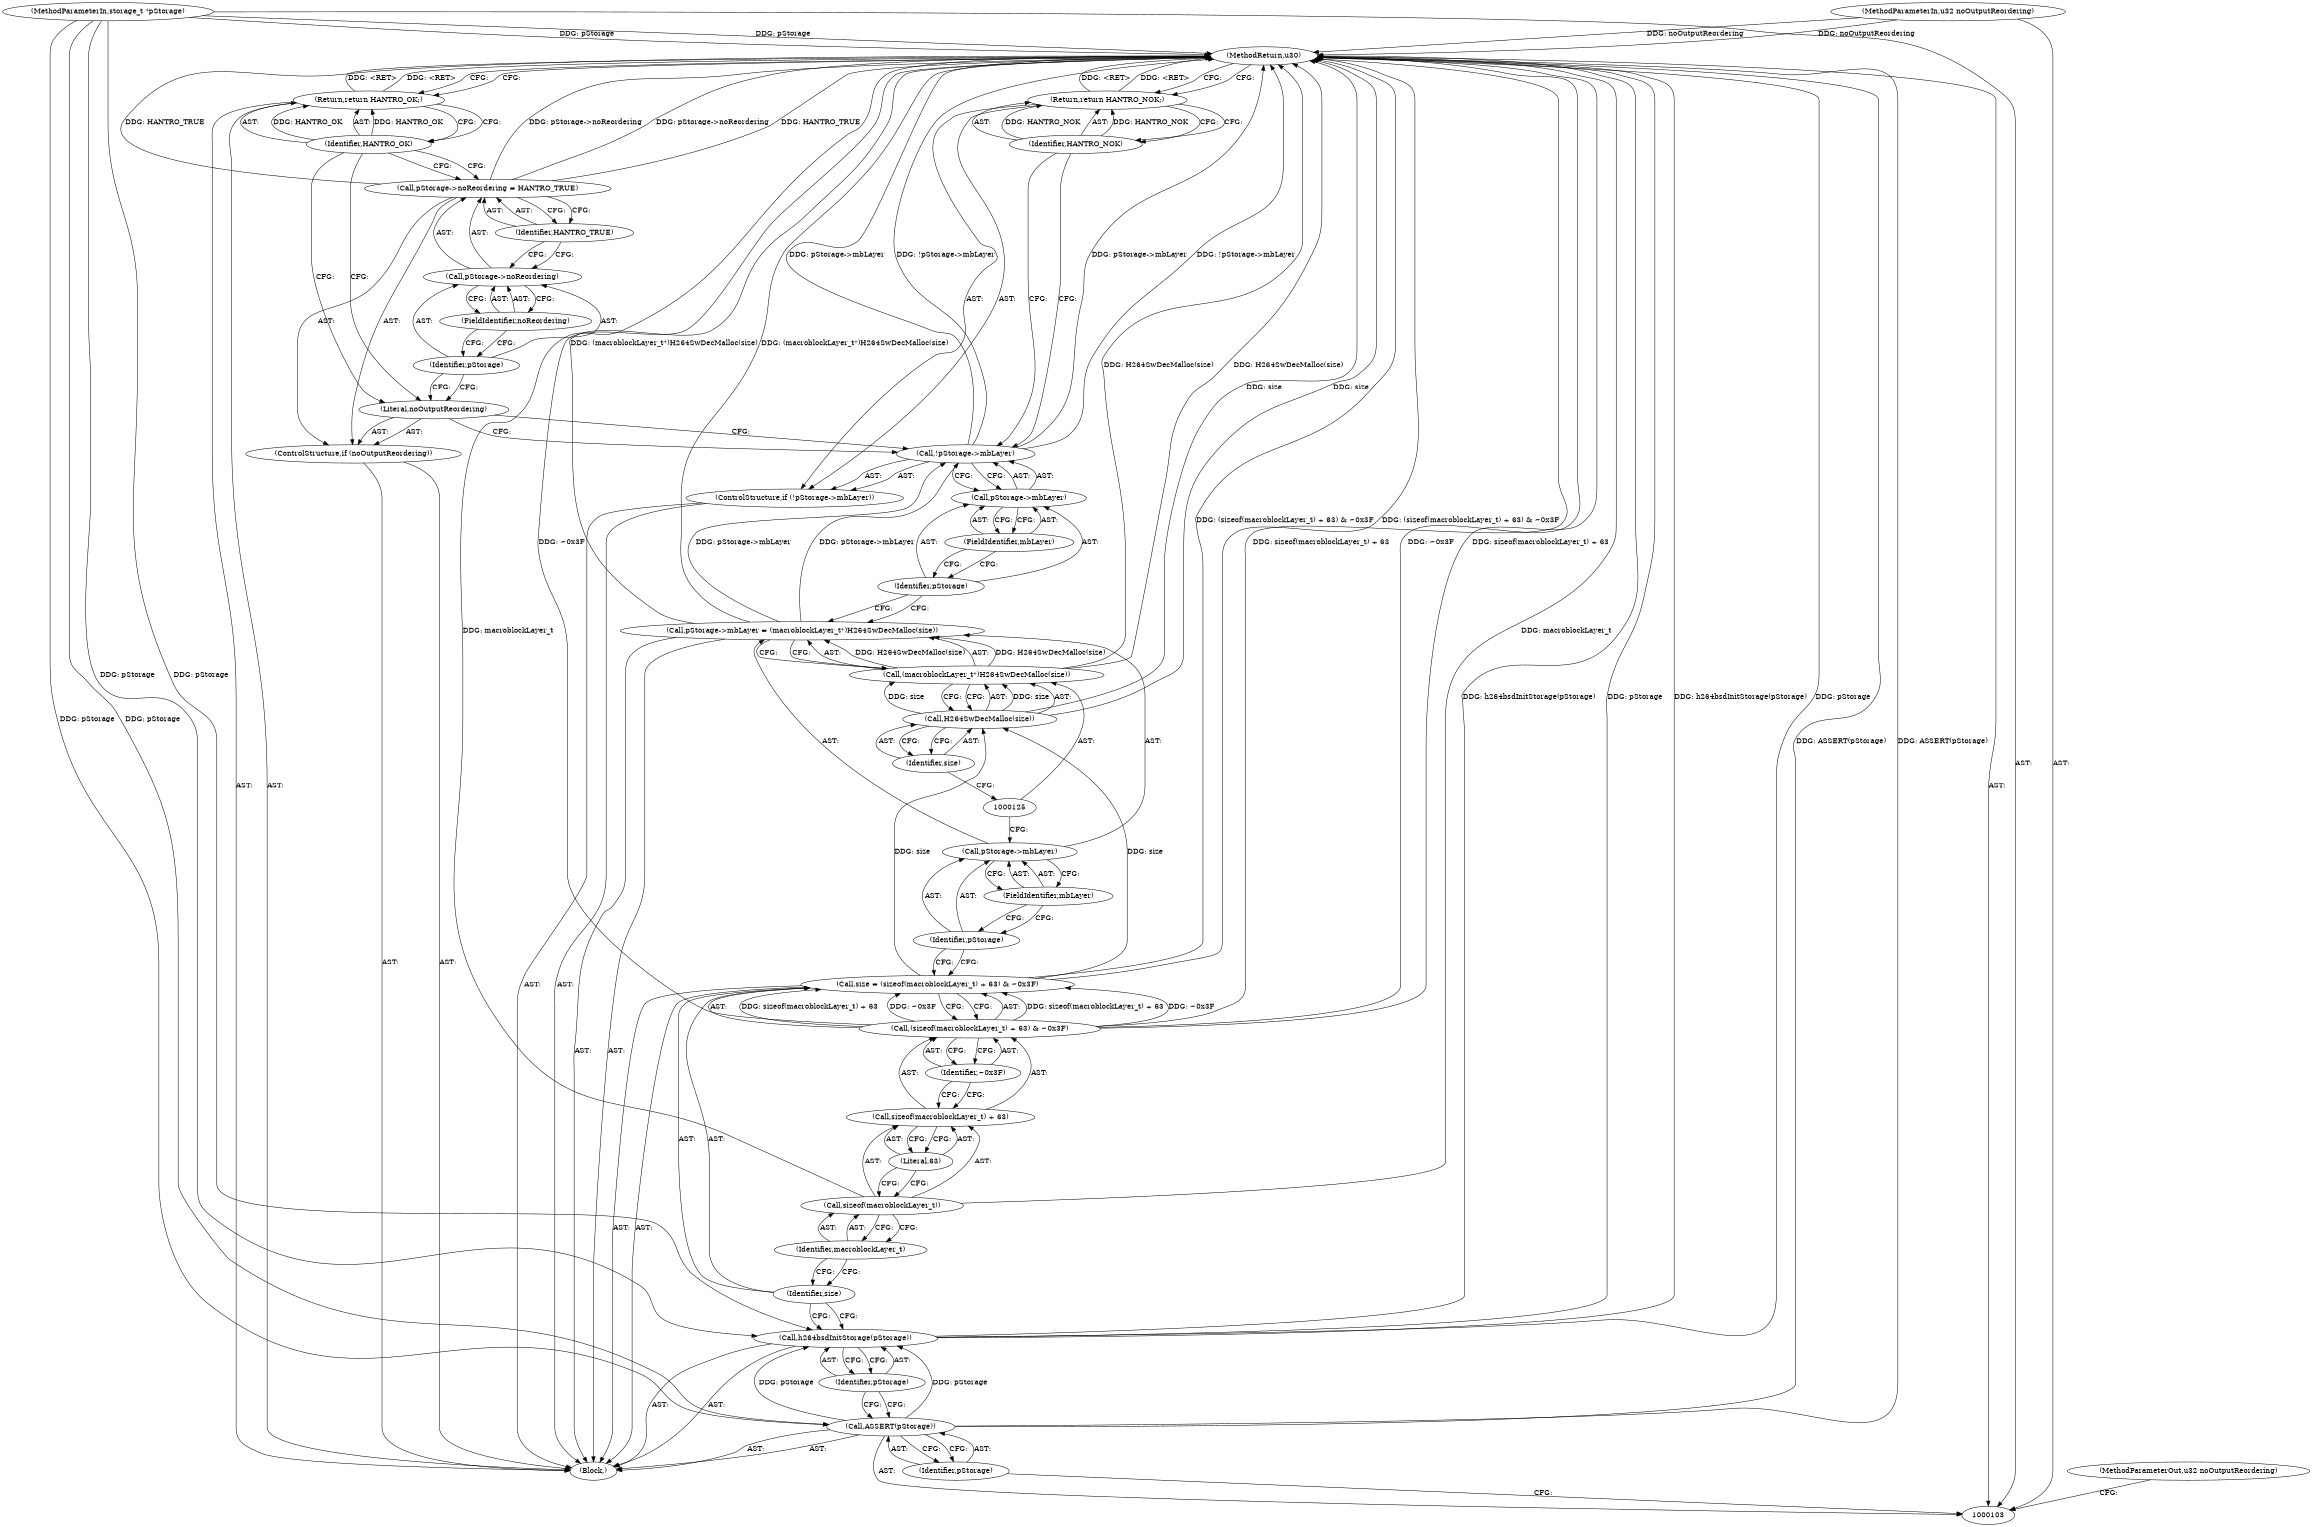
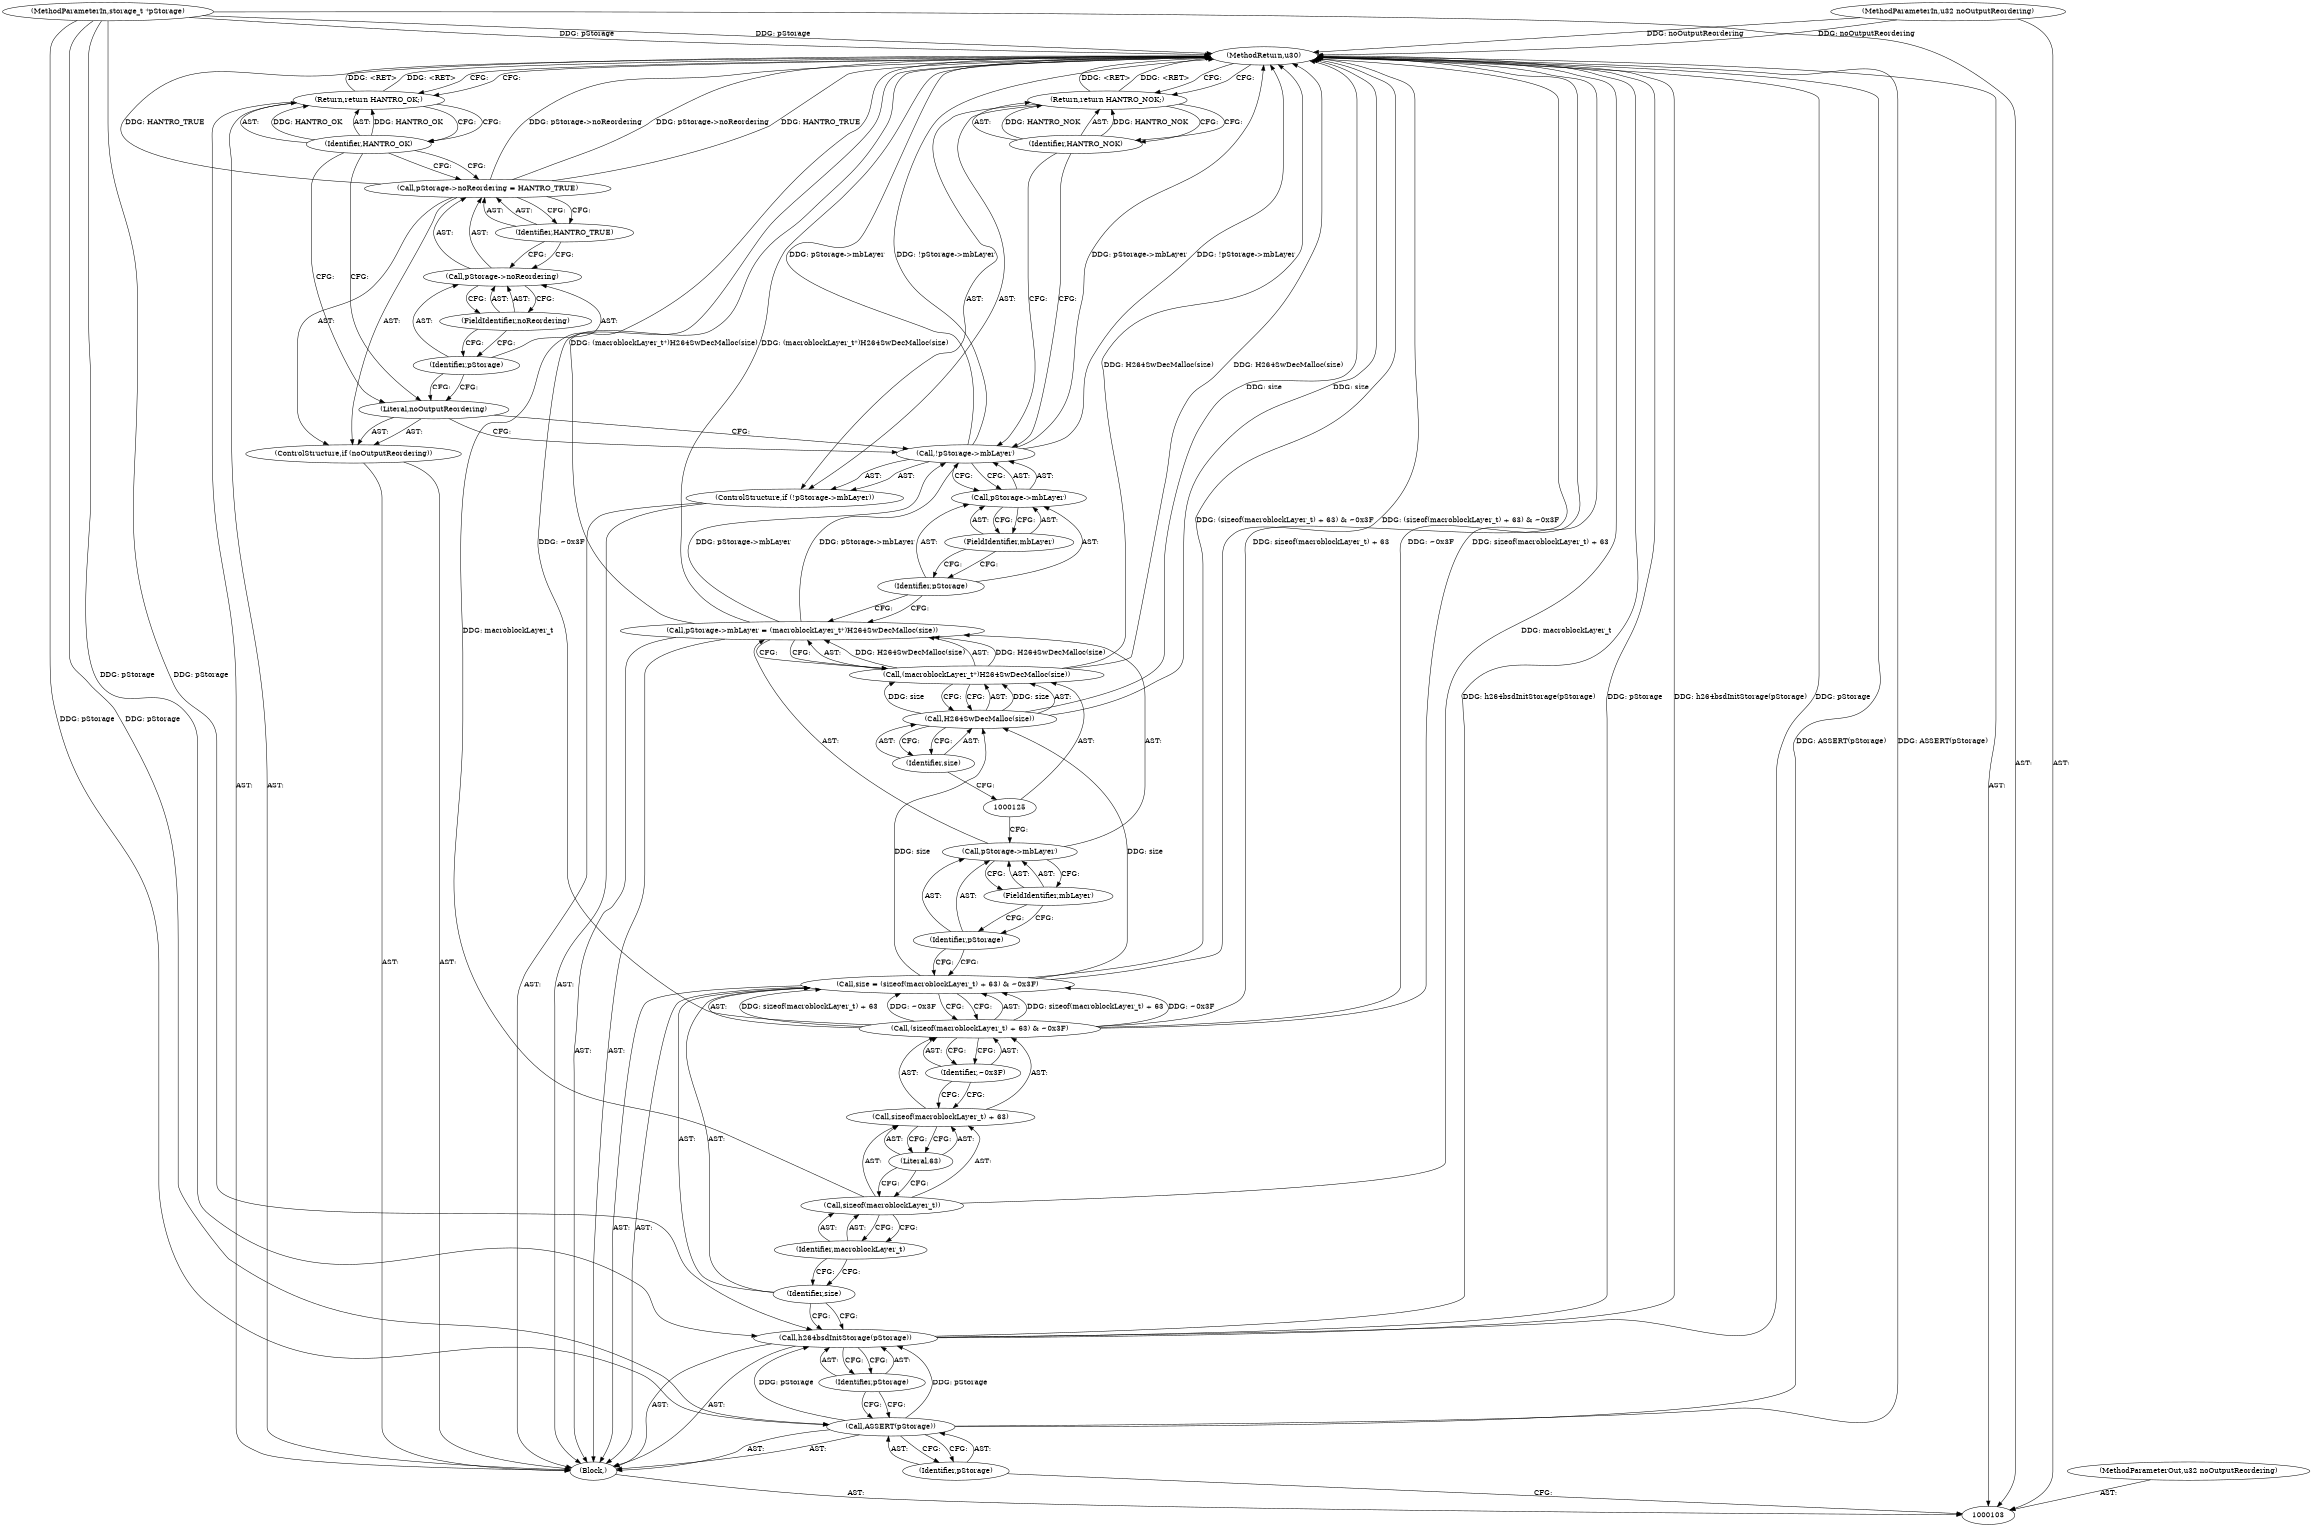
edge "(MethodParameterOut,u32 noOutputReordering)" -> "1000103": label "CFG: " -> "AST: "
edge "(Call,ASSERT(pStorage))" -> "1000103": now "(Block,)" -> "1000103"
